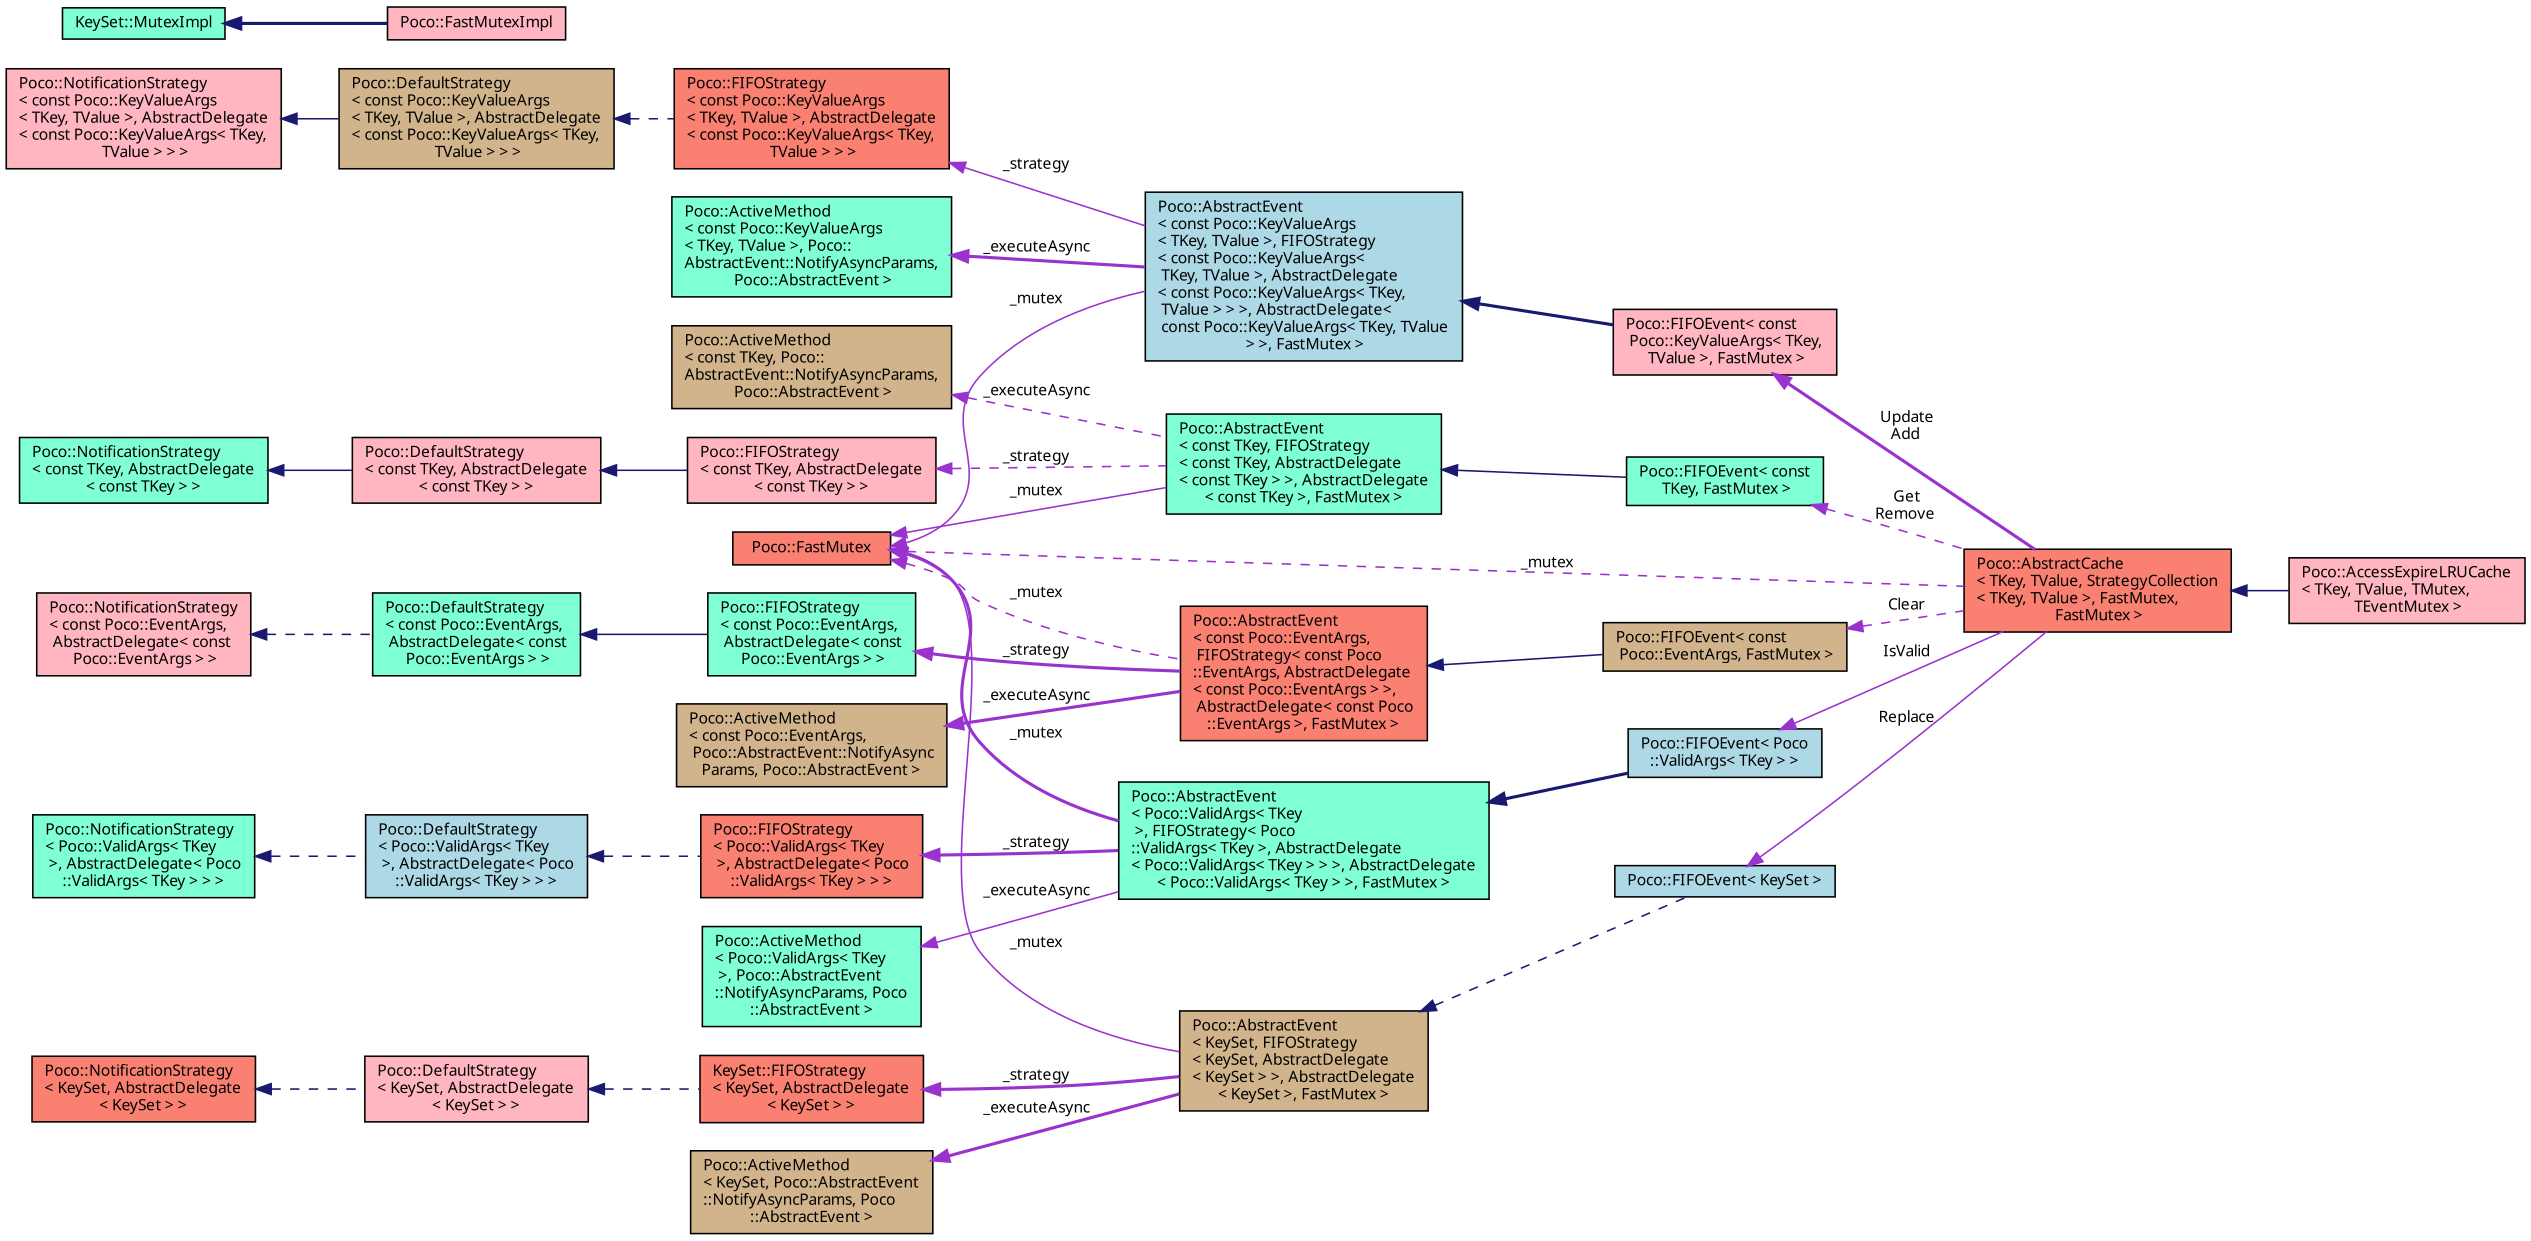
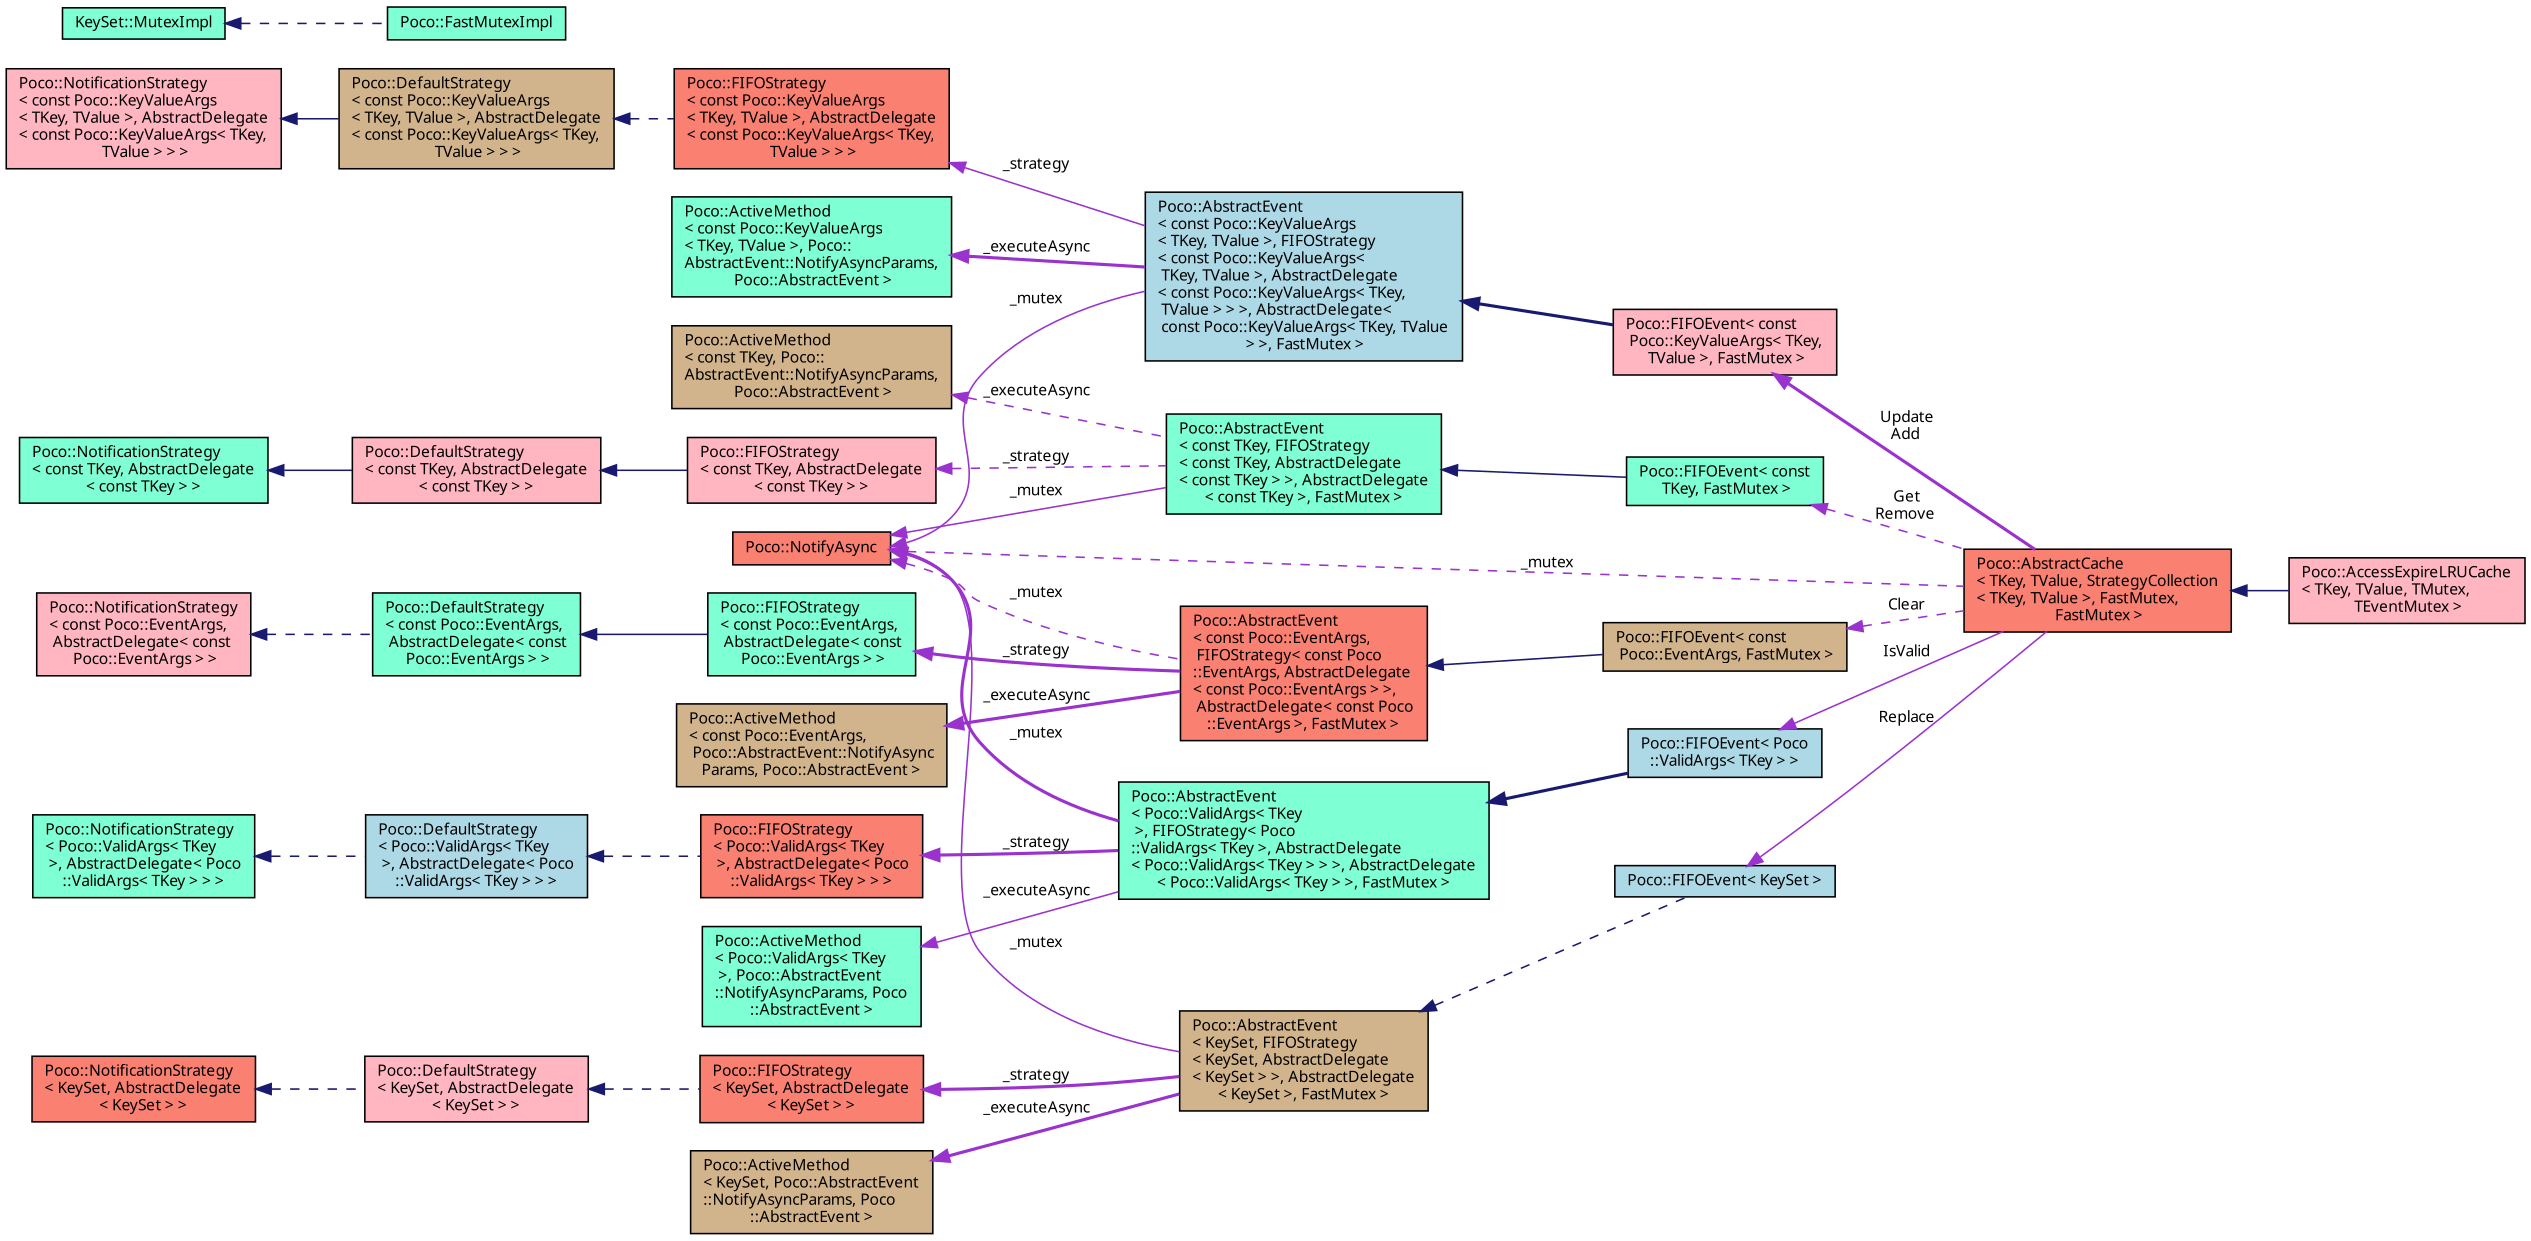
edge "Poco::FastMutexImpl" -> "KeySet::MutexImpl": style bold -> dashed
node "Poco::FastMutexImpl": fillcolor lightpink -> aquamarine
node "Poco::FastMutex": label "Poco::FastMutex" -> "Poco::NotifyAsync"
node "KeySet::FIFOStrategy < KeySet, AbstractDelegate < KeySet > >": label "KeySet::FIFOStrategy < KeySet, AbstractDelegate < KeySet > >" -> "Poco::FIFOStrategy < KeySet, AbstractDelegate < KeySet > >"
